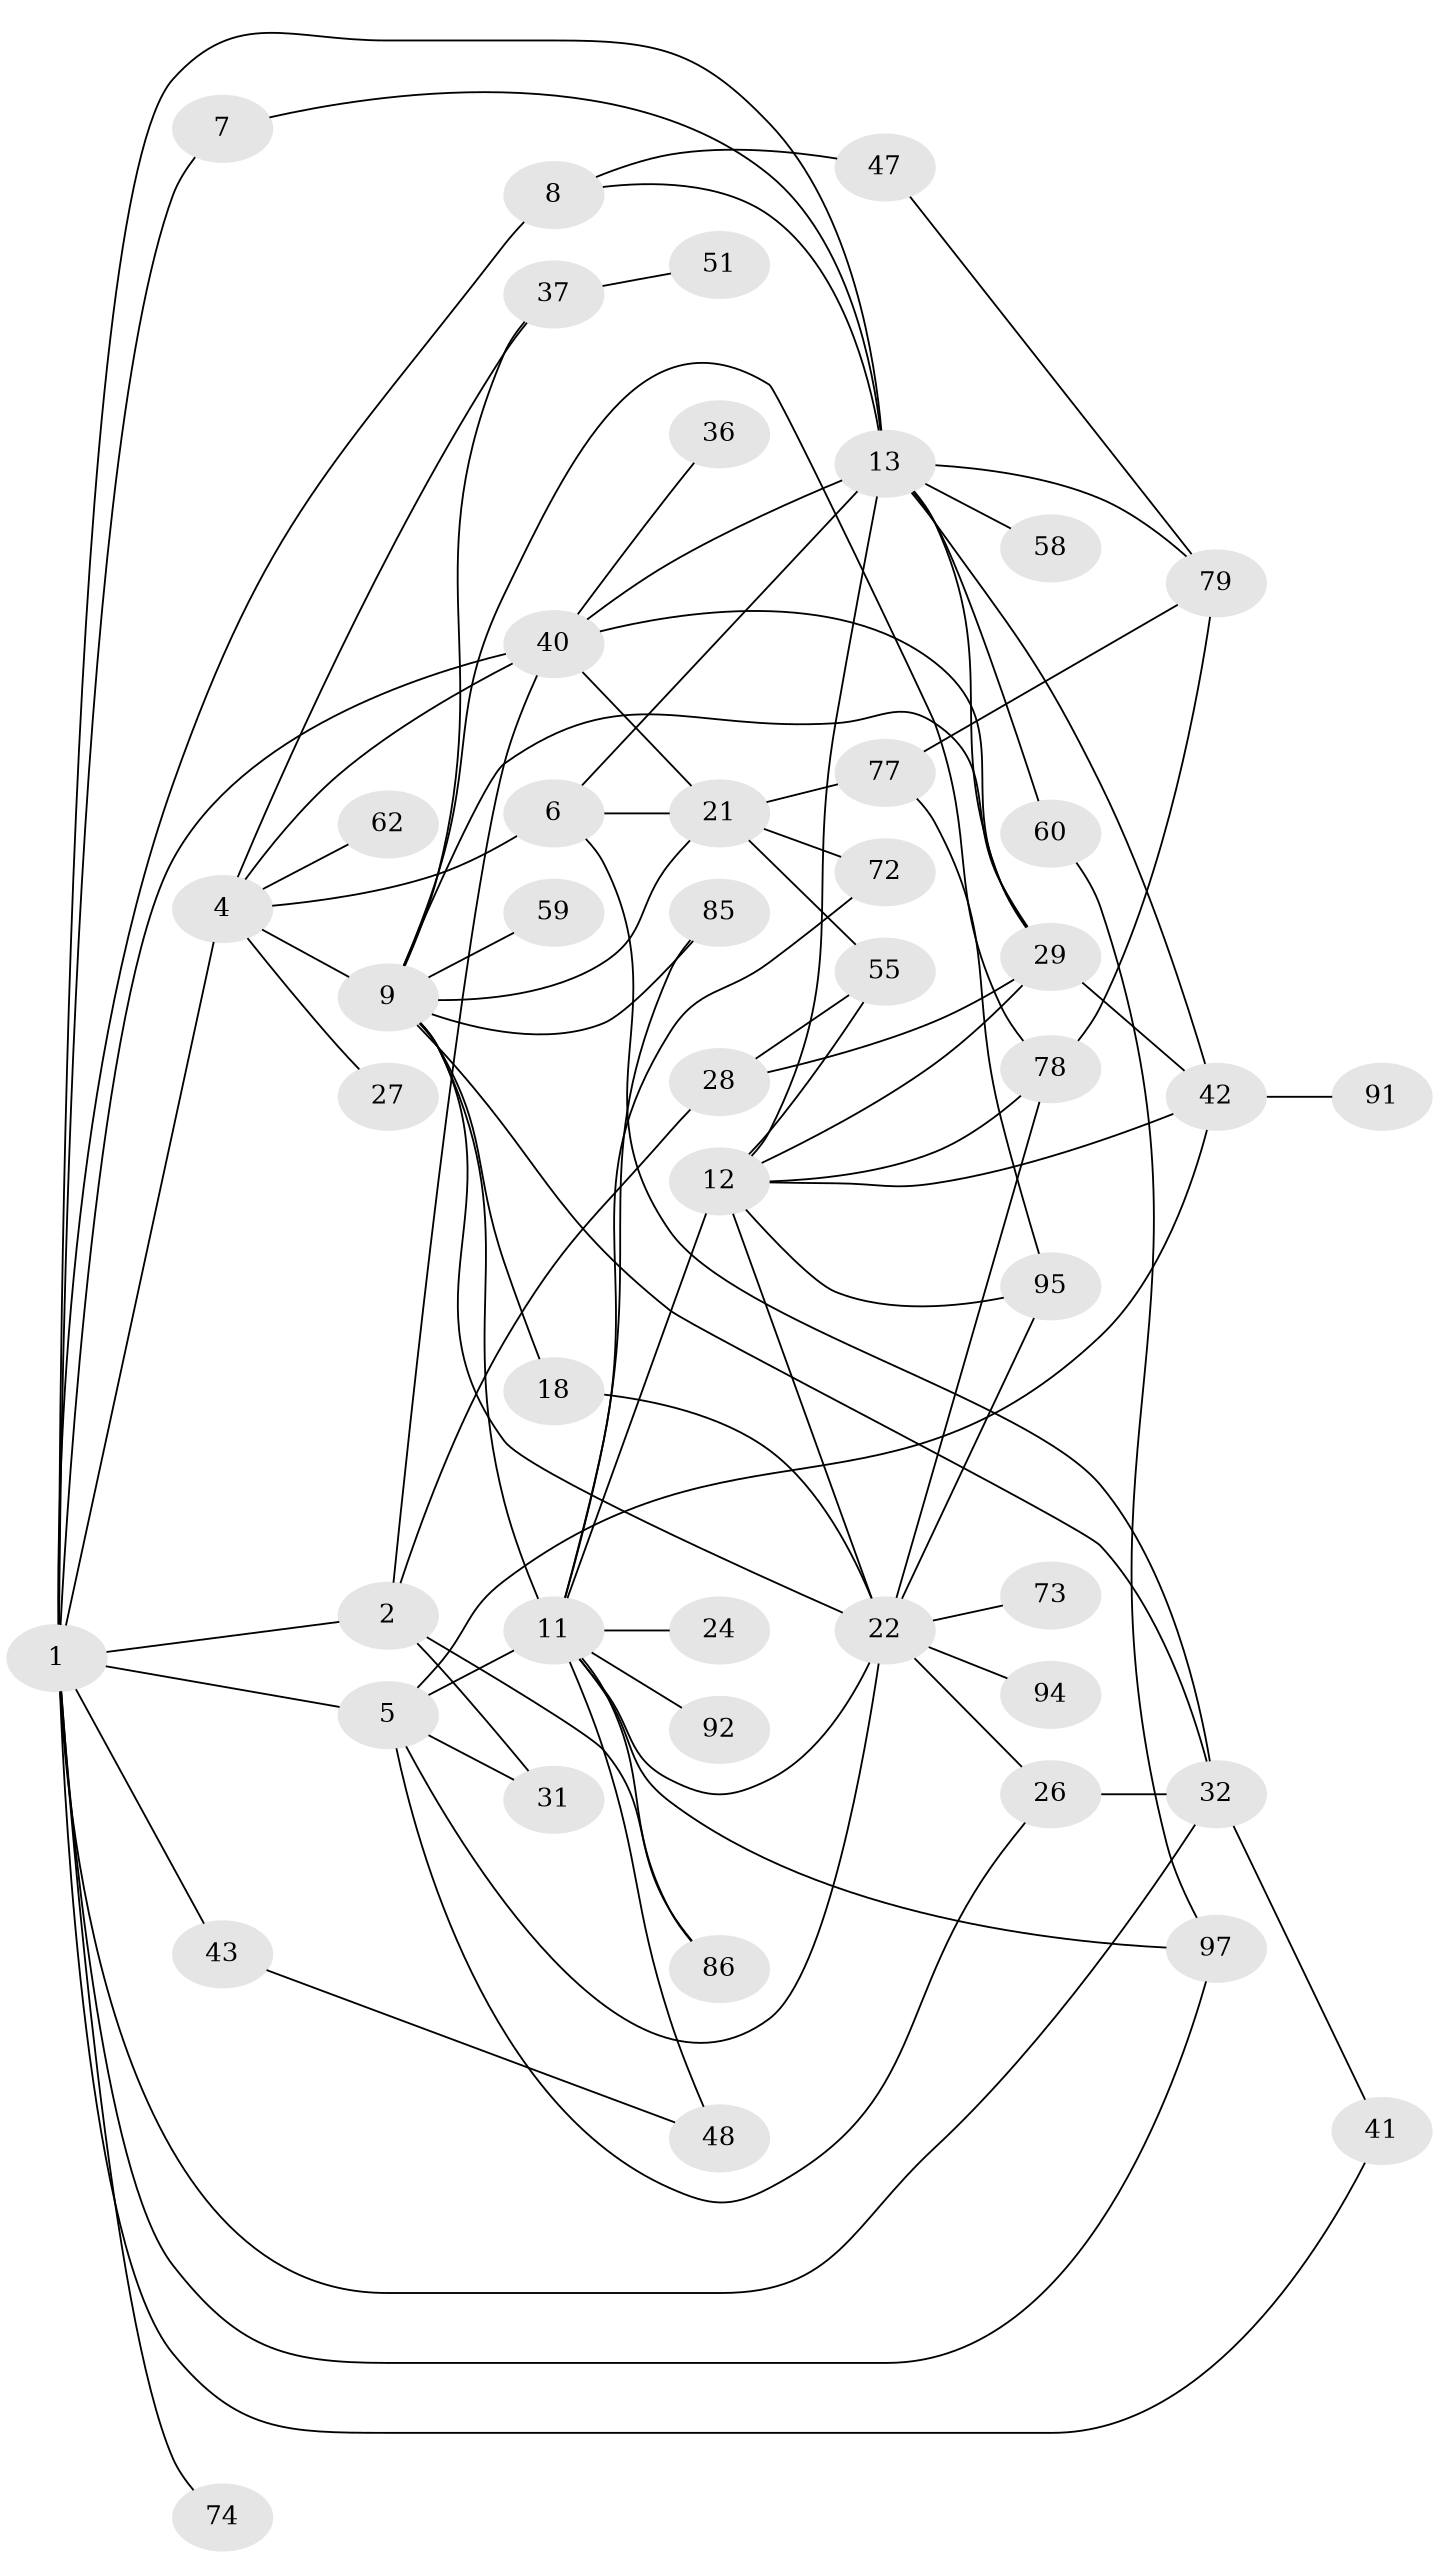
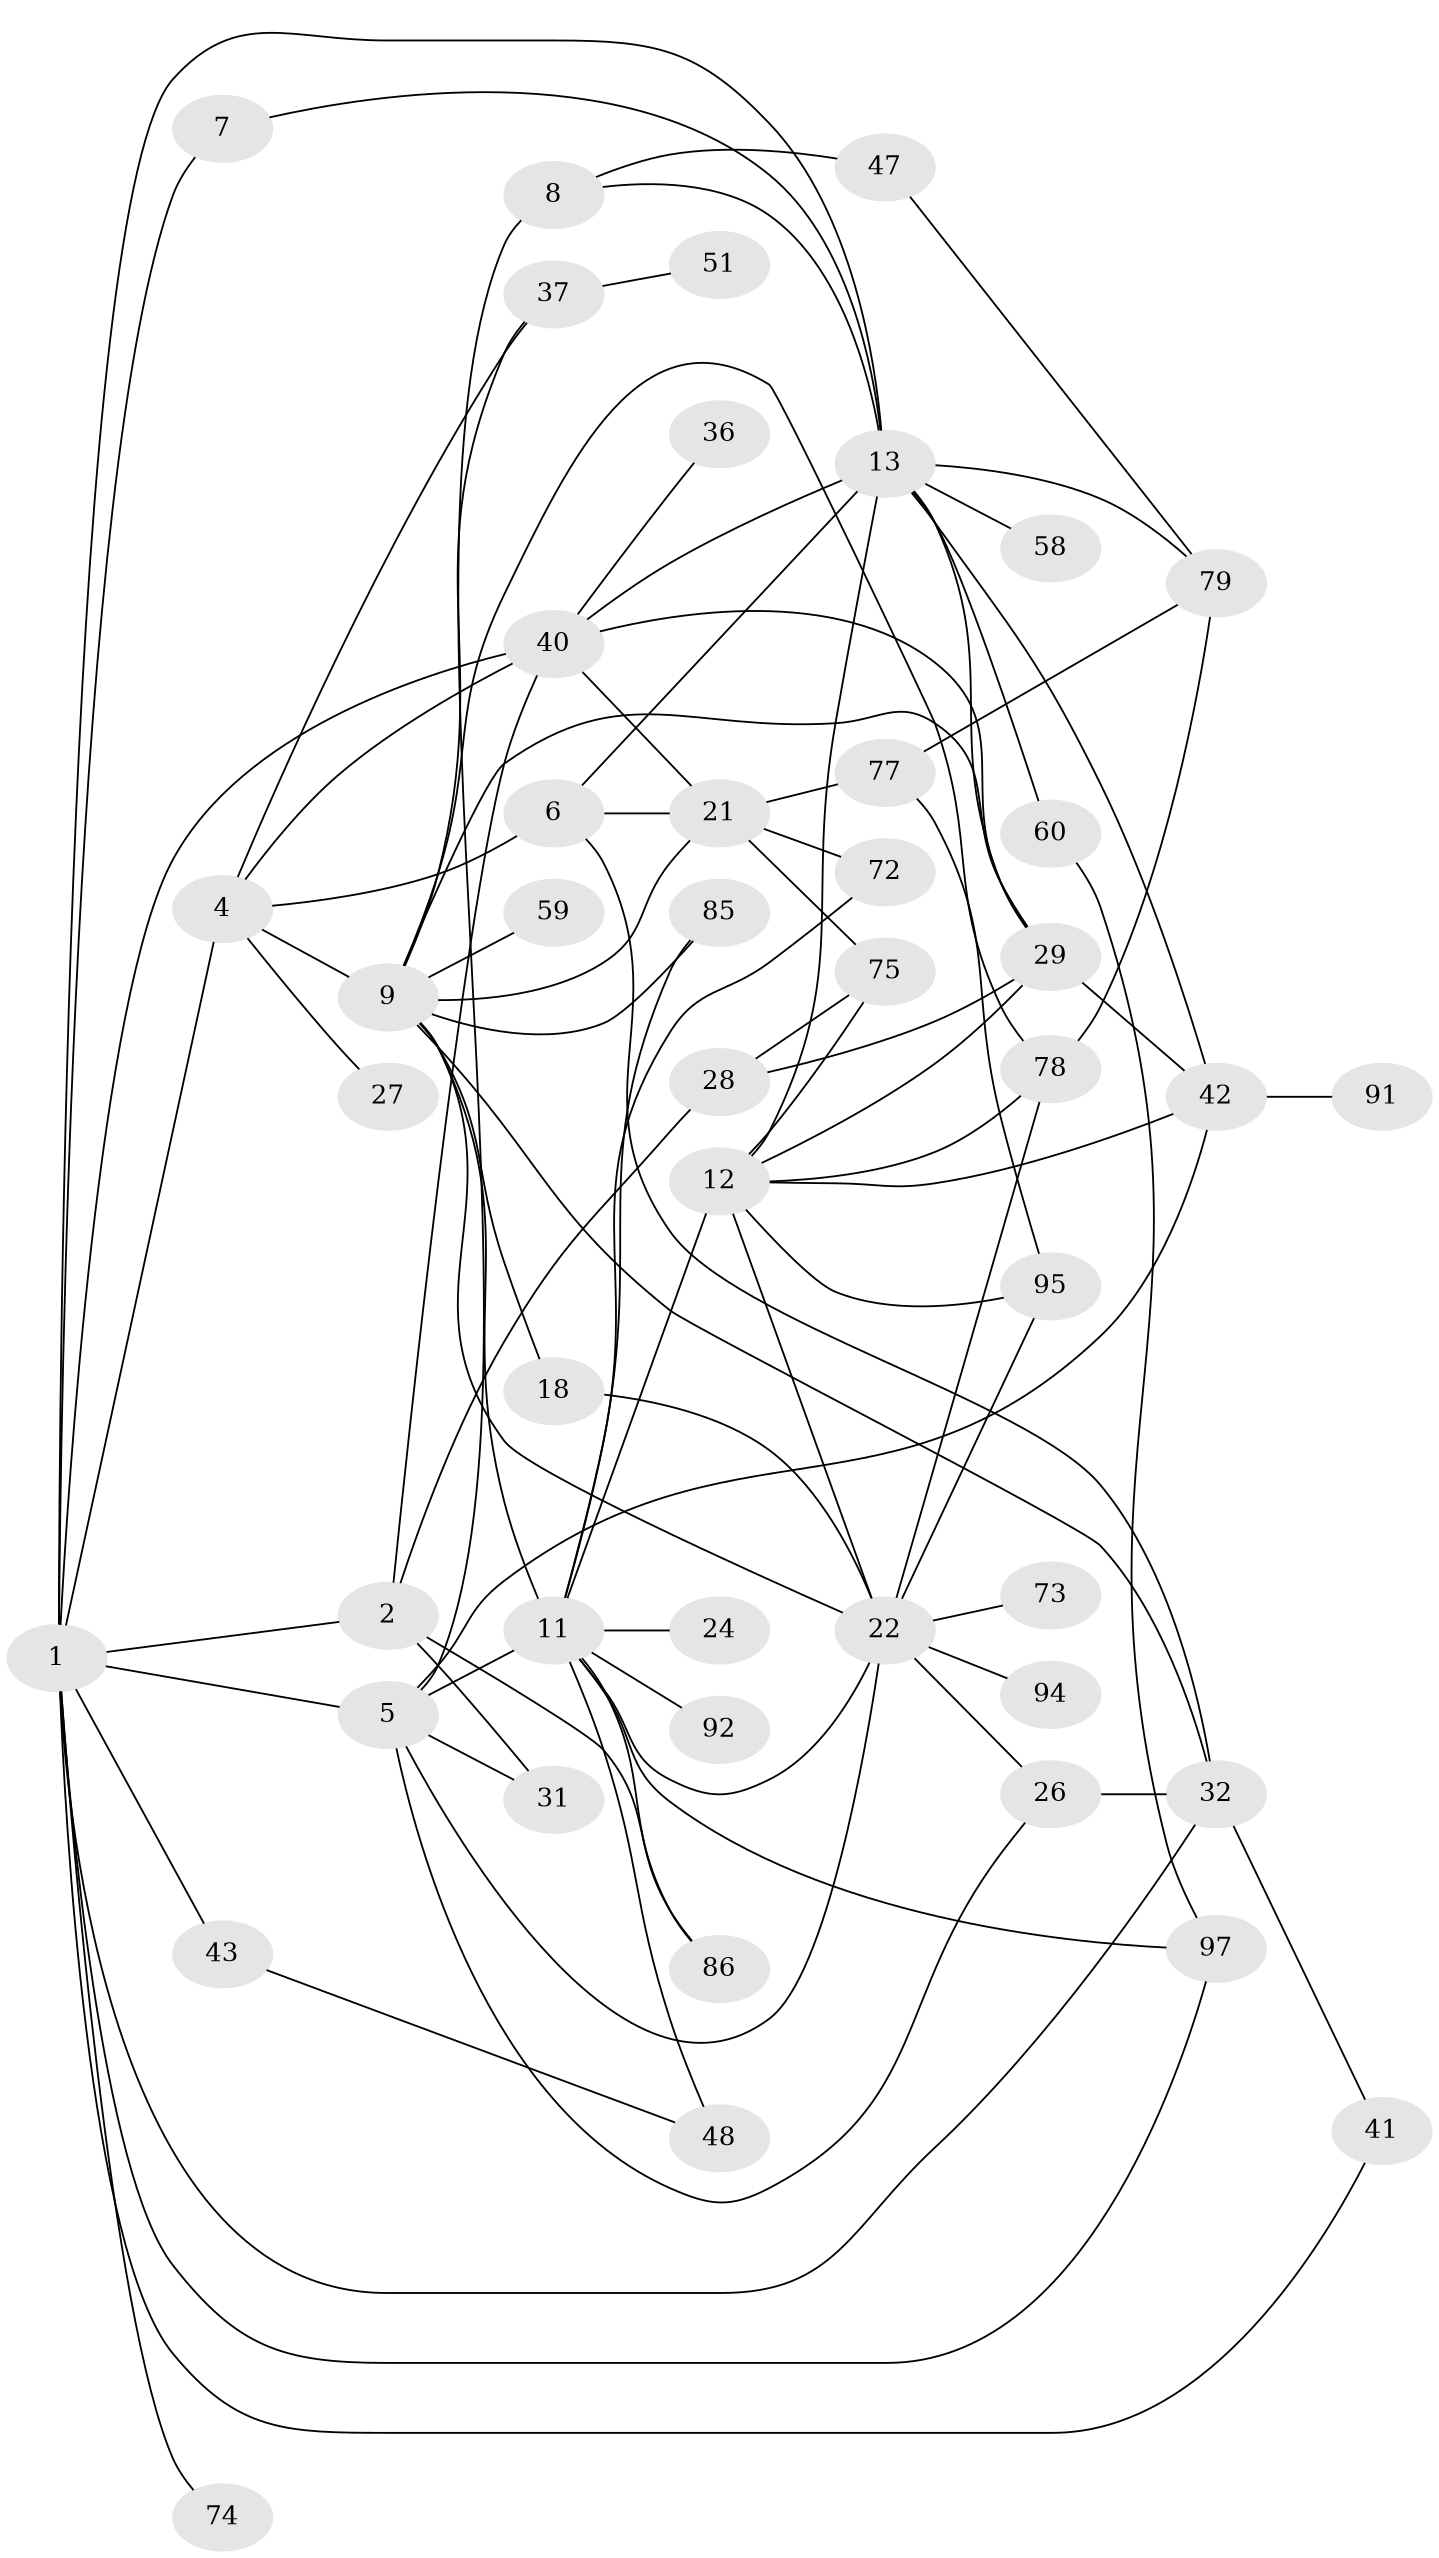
node "62": removed
edge "8" -- "1": now "8" -- "5"
node "55": label "55" -> "75"
